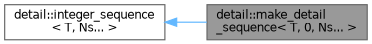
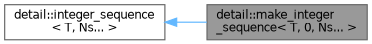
node "detail::make_detail _sequence< T, 0, Ns... >": label "detail::make_detail _sequence< T, 0, Ns... >" -> "detail::make_integer _sequence< T, 0, Ns... >"
